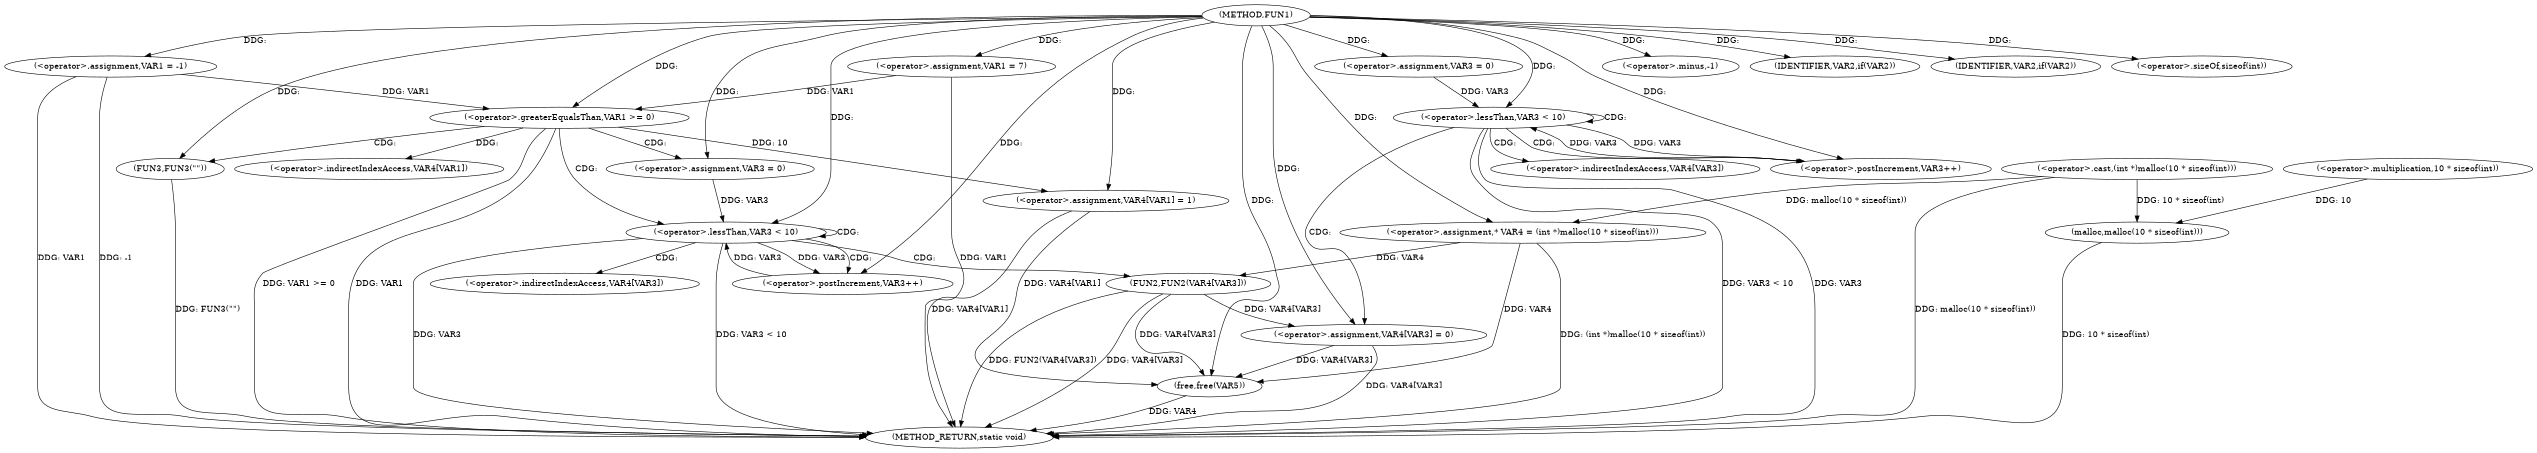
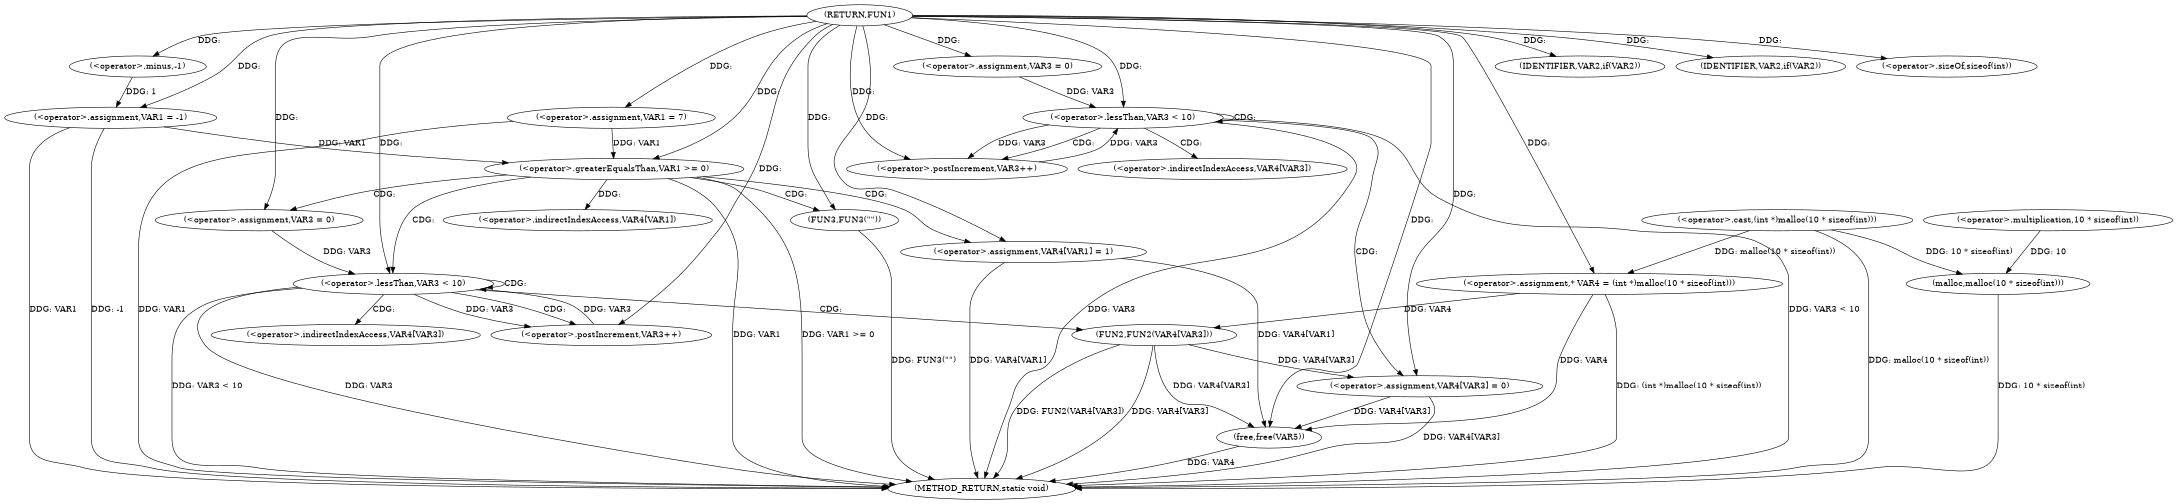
node "(METHOD,FUN1)": label "(METHOD,FUN1)" -> "(RETURN,FUN1)"
edge "(<operator>.minus,-1)" -> "(<operator>.assignment,VAR1 = -1)": added, label "DDG: 1"
edge "(<operator>.greaterEqualsThan,VAR1 >= 0)" -> "(<operator>.assignment,VAR4[VAR1] = 1)": label "DDG: 10" -> "CDG: "
